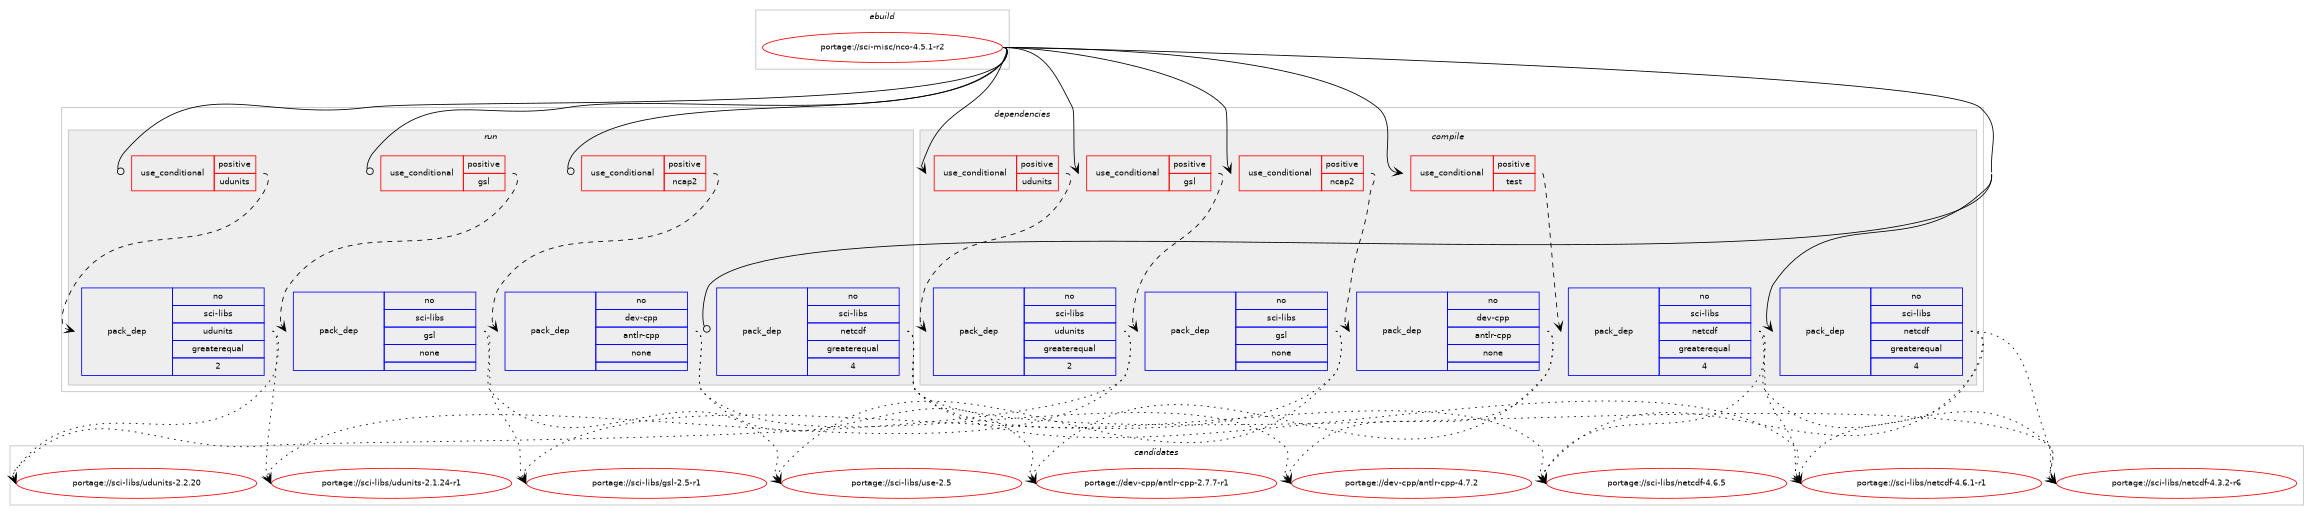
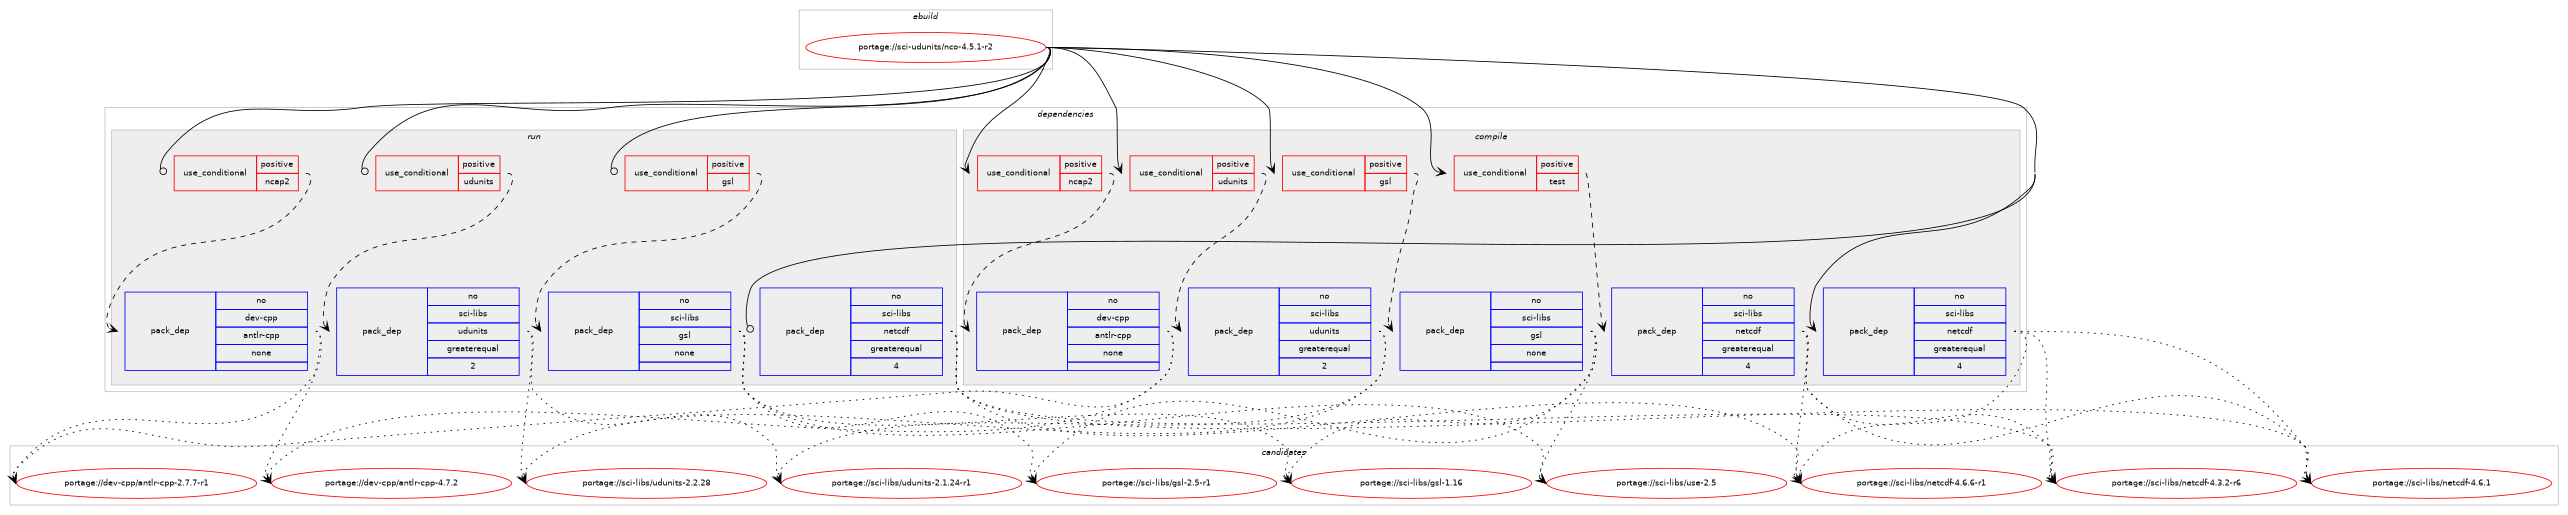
node "portage://sci-misc/nco-4.5.1-r2": label "portage://sci-misc/nco-4.5.1-r2" -> "portage://sci-udunits/nco-4.5.1-r2"
node "portage://sci-libs/udunits-2.2.20": label "portage://sci-libs/udunits-2.2.20" -> "portage://sci-libs/udunits-2.2.28"
node "portage://sci-libs/gsl-1.16": added
node "portage://sci-libs/netcdf-4.6.5": label "portage://sci-libs/netcdf-4.6.5" -> "portage://sci-libs/netcdf-4.6.1"
node "portage://sci-libs/netcdf-4.6.1-r1": label "portage://sci-libs/netcdf-4.6.1-r1" -> "portage://sci-libs/netcdf-4.6.6-r1"
